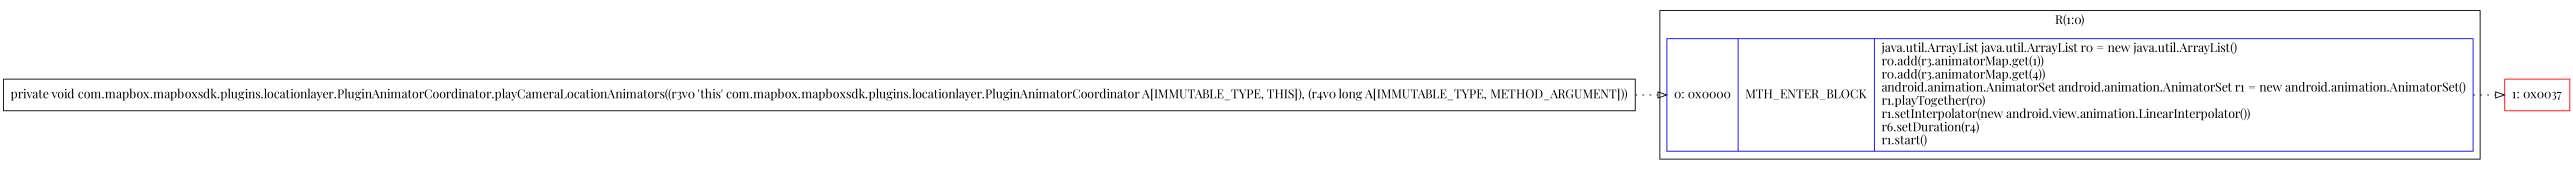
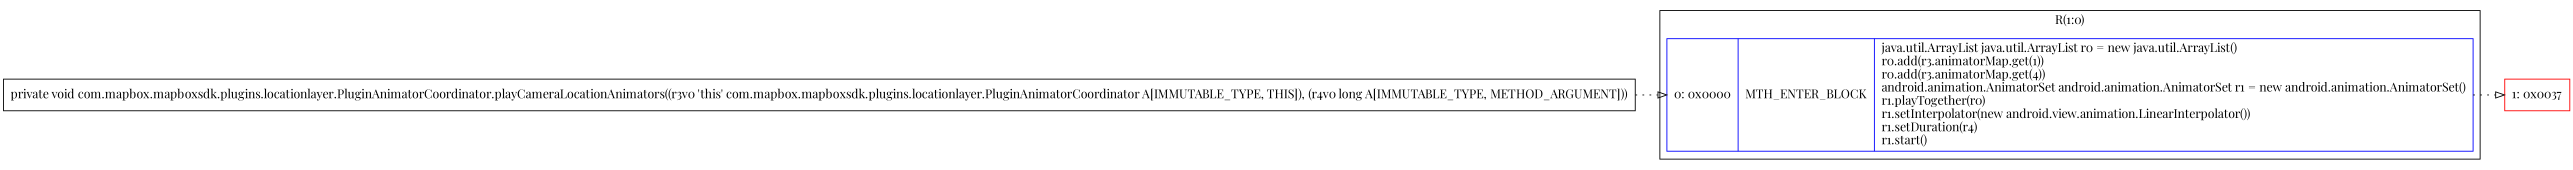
node "0: 0x0000": text "r6.setDuration(r4)" -> "r1.setDuration(r4)"
